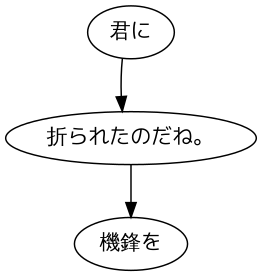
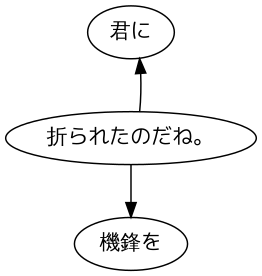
edge "君に" -> "折られたのだね。": reversed
